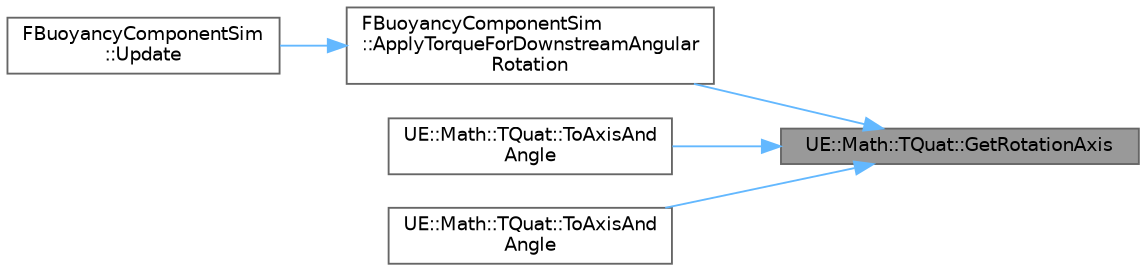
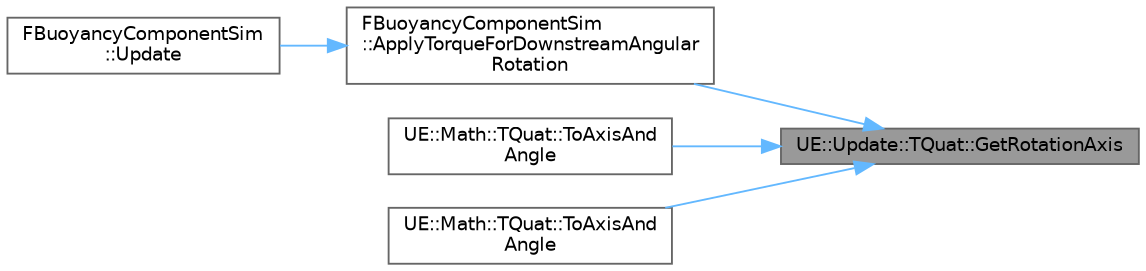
node "UE::Math::TQuat::GetRotationAxis": label "UE::Math::TQuat::GetRotationAxis" -> "UE::Update::TQuat::GetRotationAxis"
